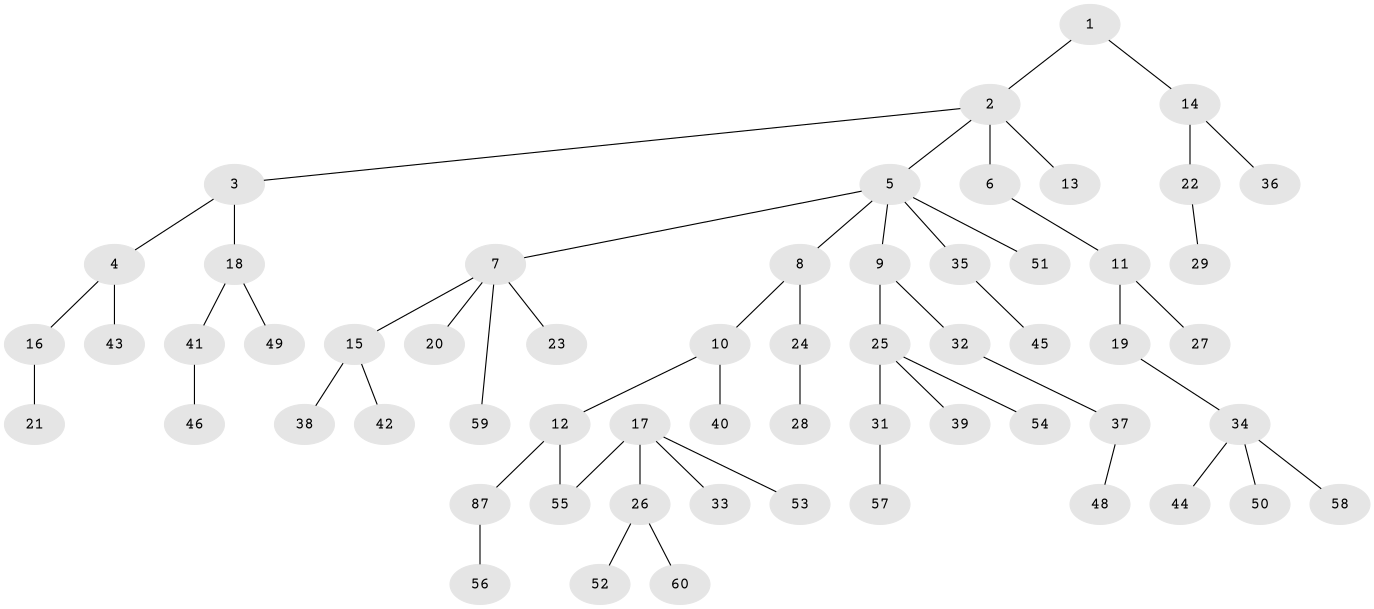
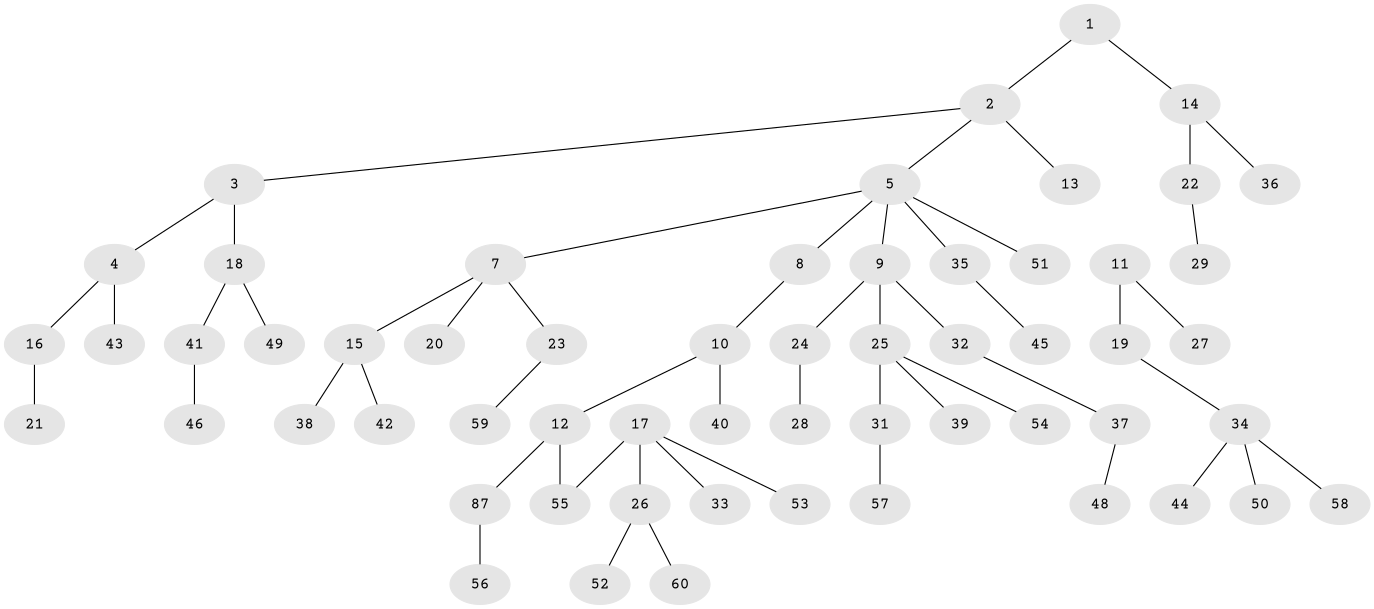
node "6": removed
edge "8" -- "24": now "9" -- "24"
edge "7" -- "59": now "23" -- "59"
